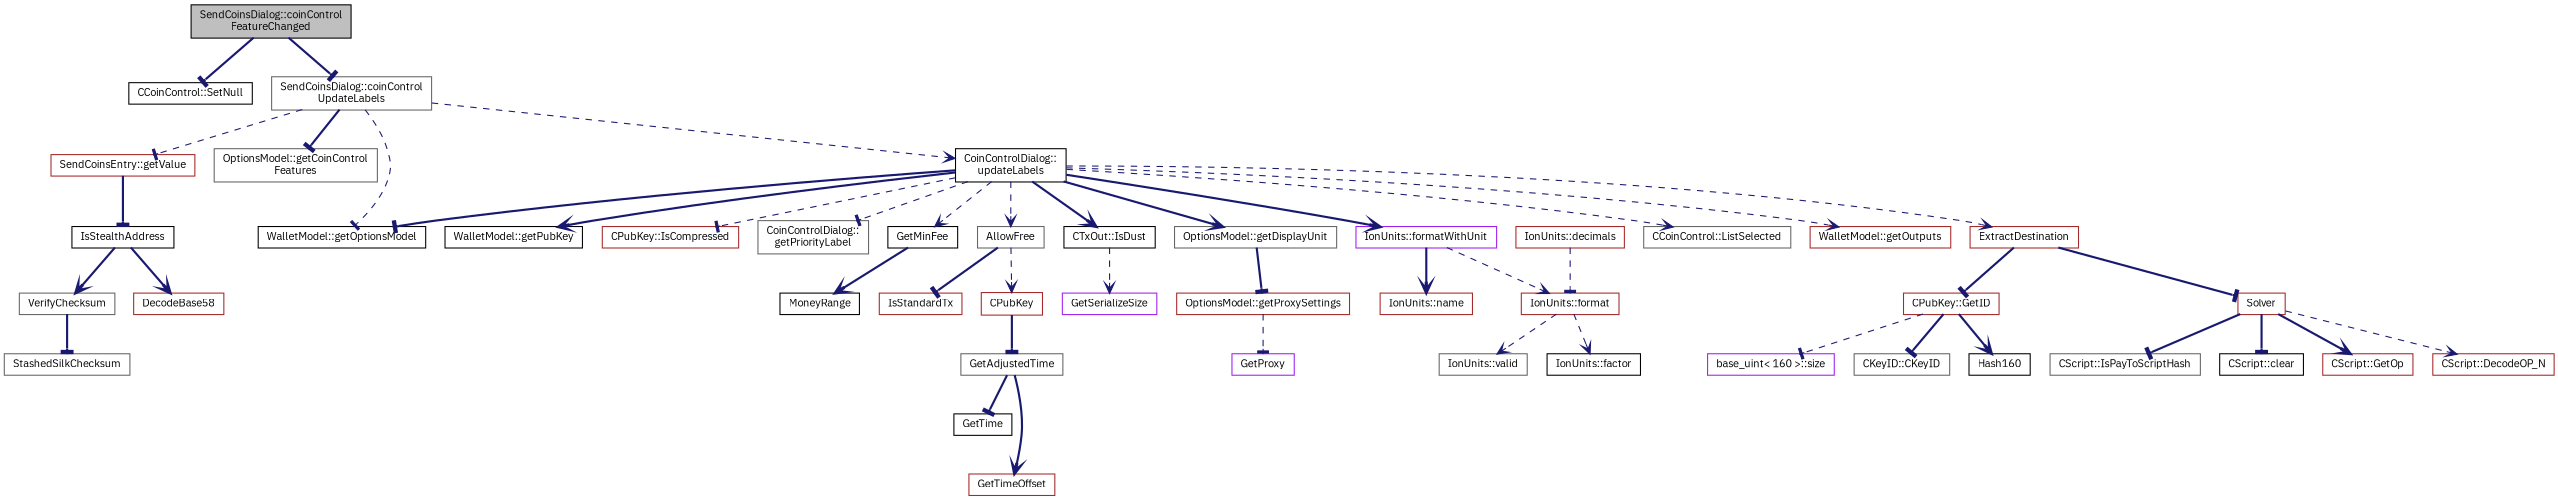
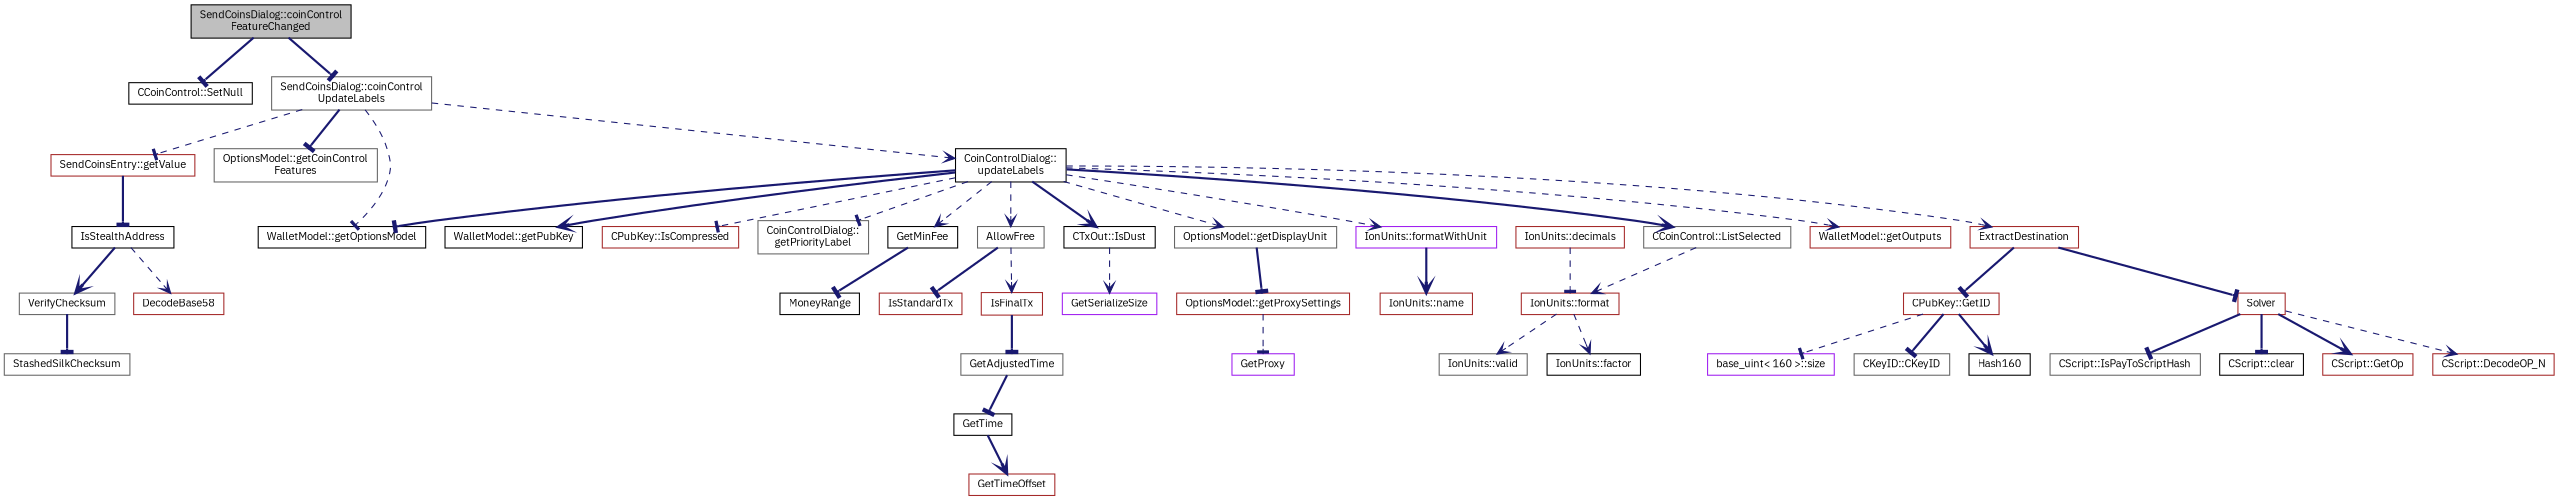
edge "CoinControlDialog:: updateLabels" -> "CCoinControl::ListSelected": style dashed -> bold
edge "CoinControlDialog:: updateLabels" -> "IonUnits::formatWithUnit": style bold -> dashed
edge "CoinControlDialog:: updateLabels" -> "OptionsModel::getDisplayUnit": style bold -> dashed
edge "IsStealthAddress" -> "DecodeBase58": style bold -> dashed
edge "IonUnits::formatWithUnit" -> "IonUnits::format": now "CCoinControl::ListSelected" -> "IonUnits::format"
edge "GetMinFee" -> "MoneyRange": arrowhead vee -> tee
node "CPubKey": label "CPubKey" -> "IsFinalTx"
edge "GetAdjustedTime" -> "GetTimeOffset": now "GetTime" -> "GetTimeOffset"
